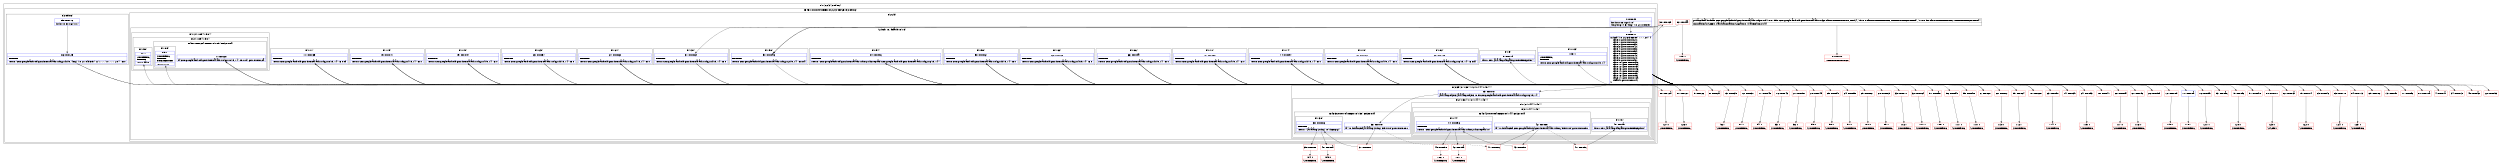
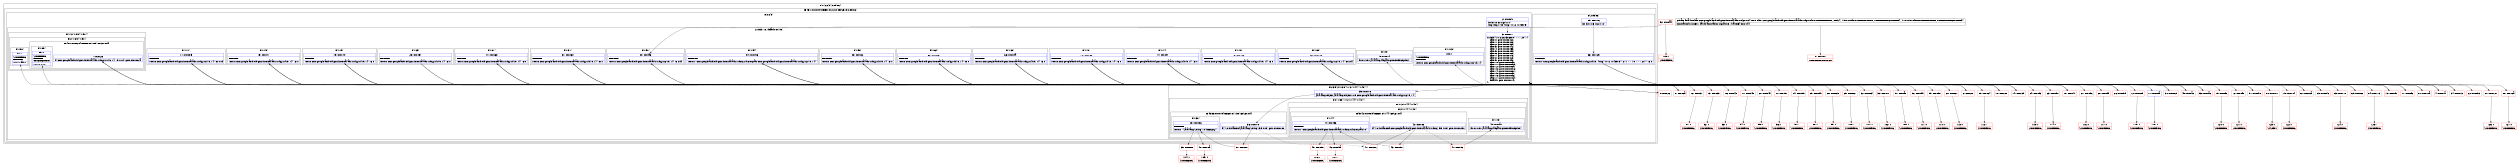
edge "30: 0x0069" -> "50: 0x00a6": now "49: 0x00a2" -> "50: 0x00a6"
